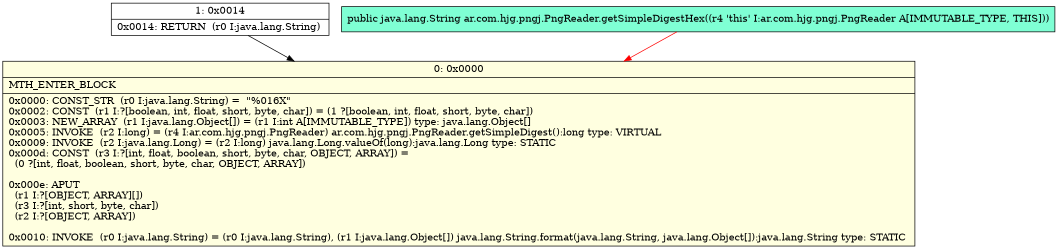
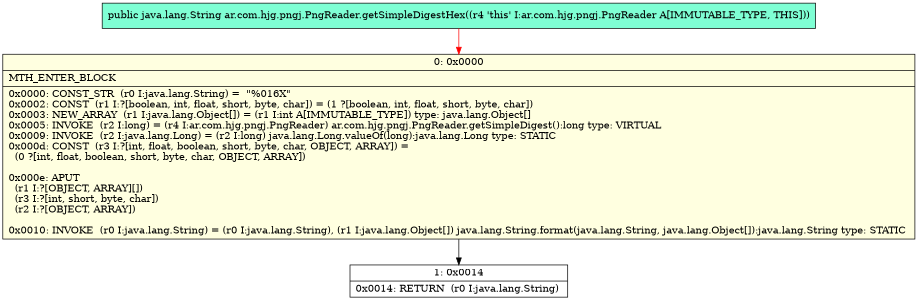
edge "1: 0x0014" -> "0: 0x0000": reversed
